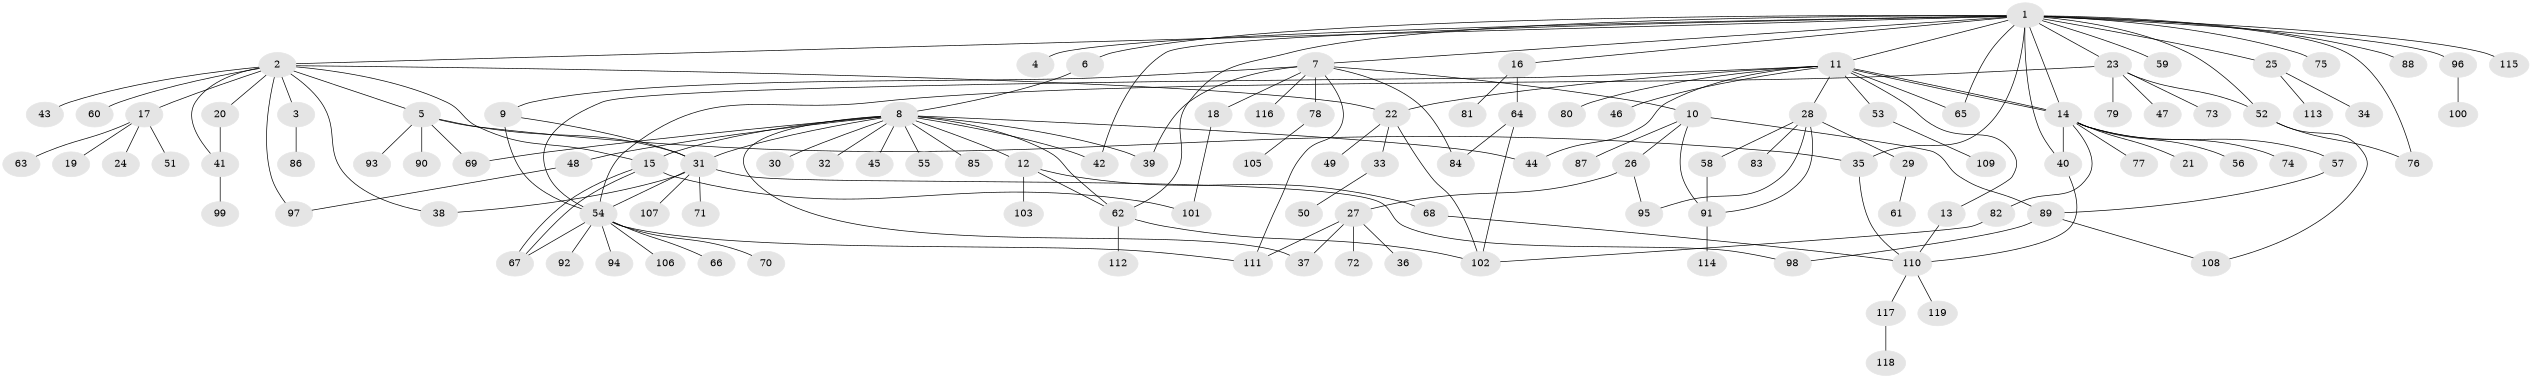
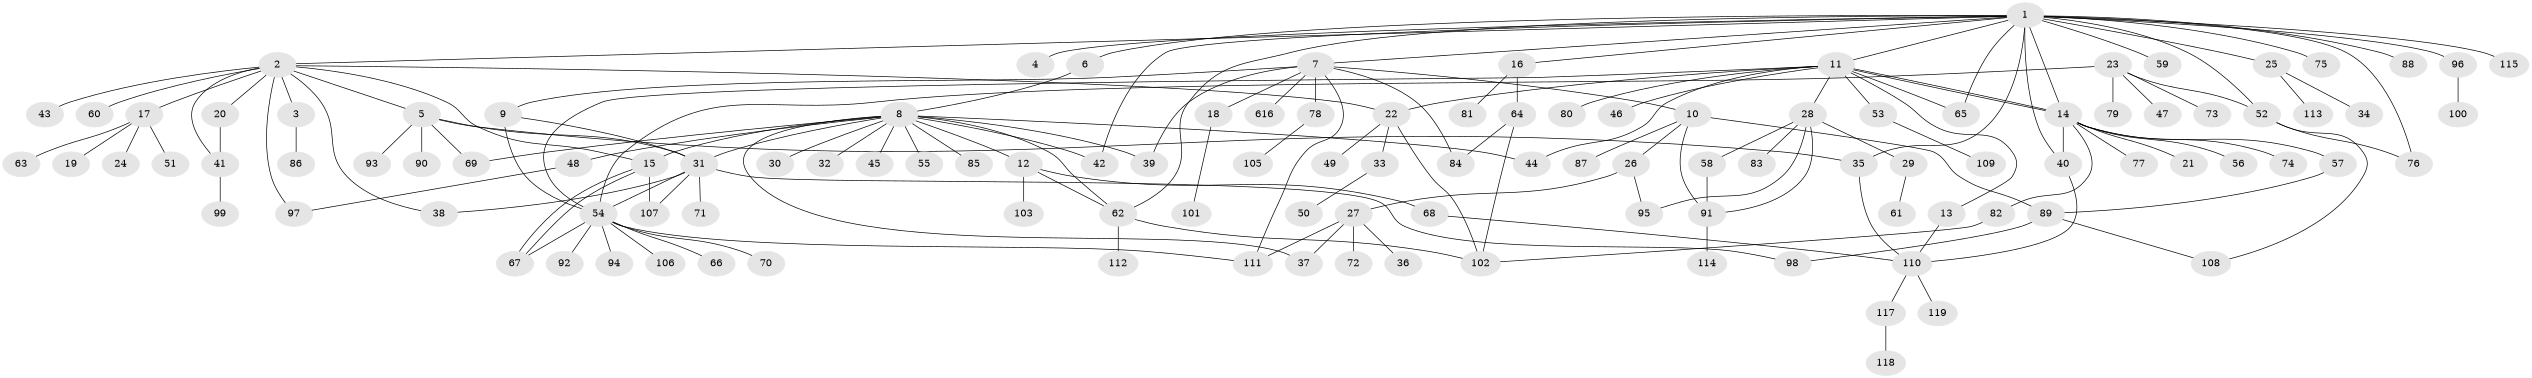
edge "1" -- "23": removed
node "116": label "116" -> "616"
edge "15" -- "101": now "15" -- "107"
